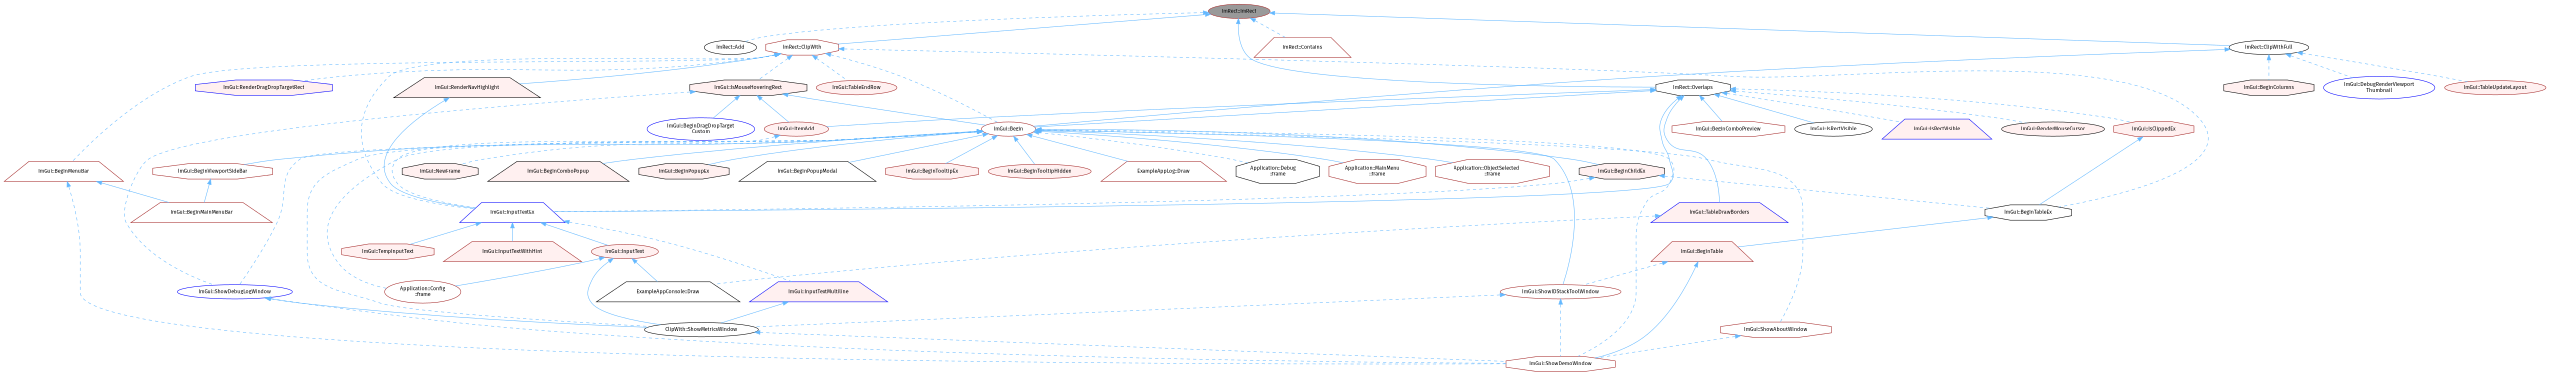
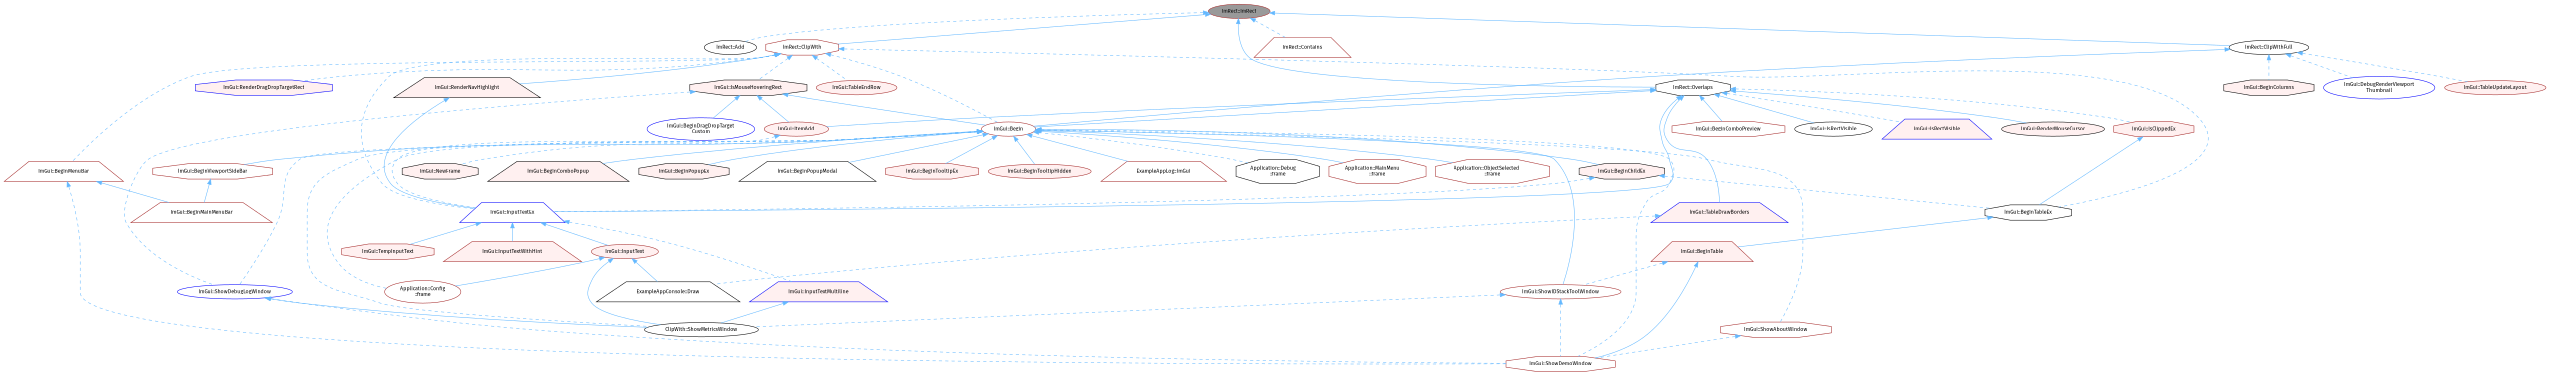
edge "ImGui::RenderMouseCursor" -> "ImRect::Overlaps": style dashed -> solid
node "ExampleAppLog::Draw": label "ExampleAppLog::Draw" -> "ExampleAppLog::ImGui"
edge "ImGui::ShowDemoWindow" -> "ClipWith::ShowMetricsWindow": removed
